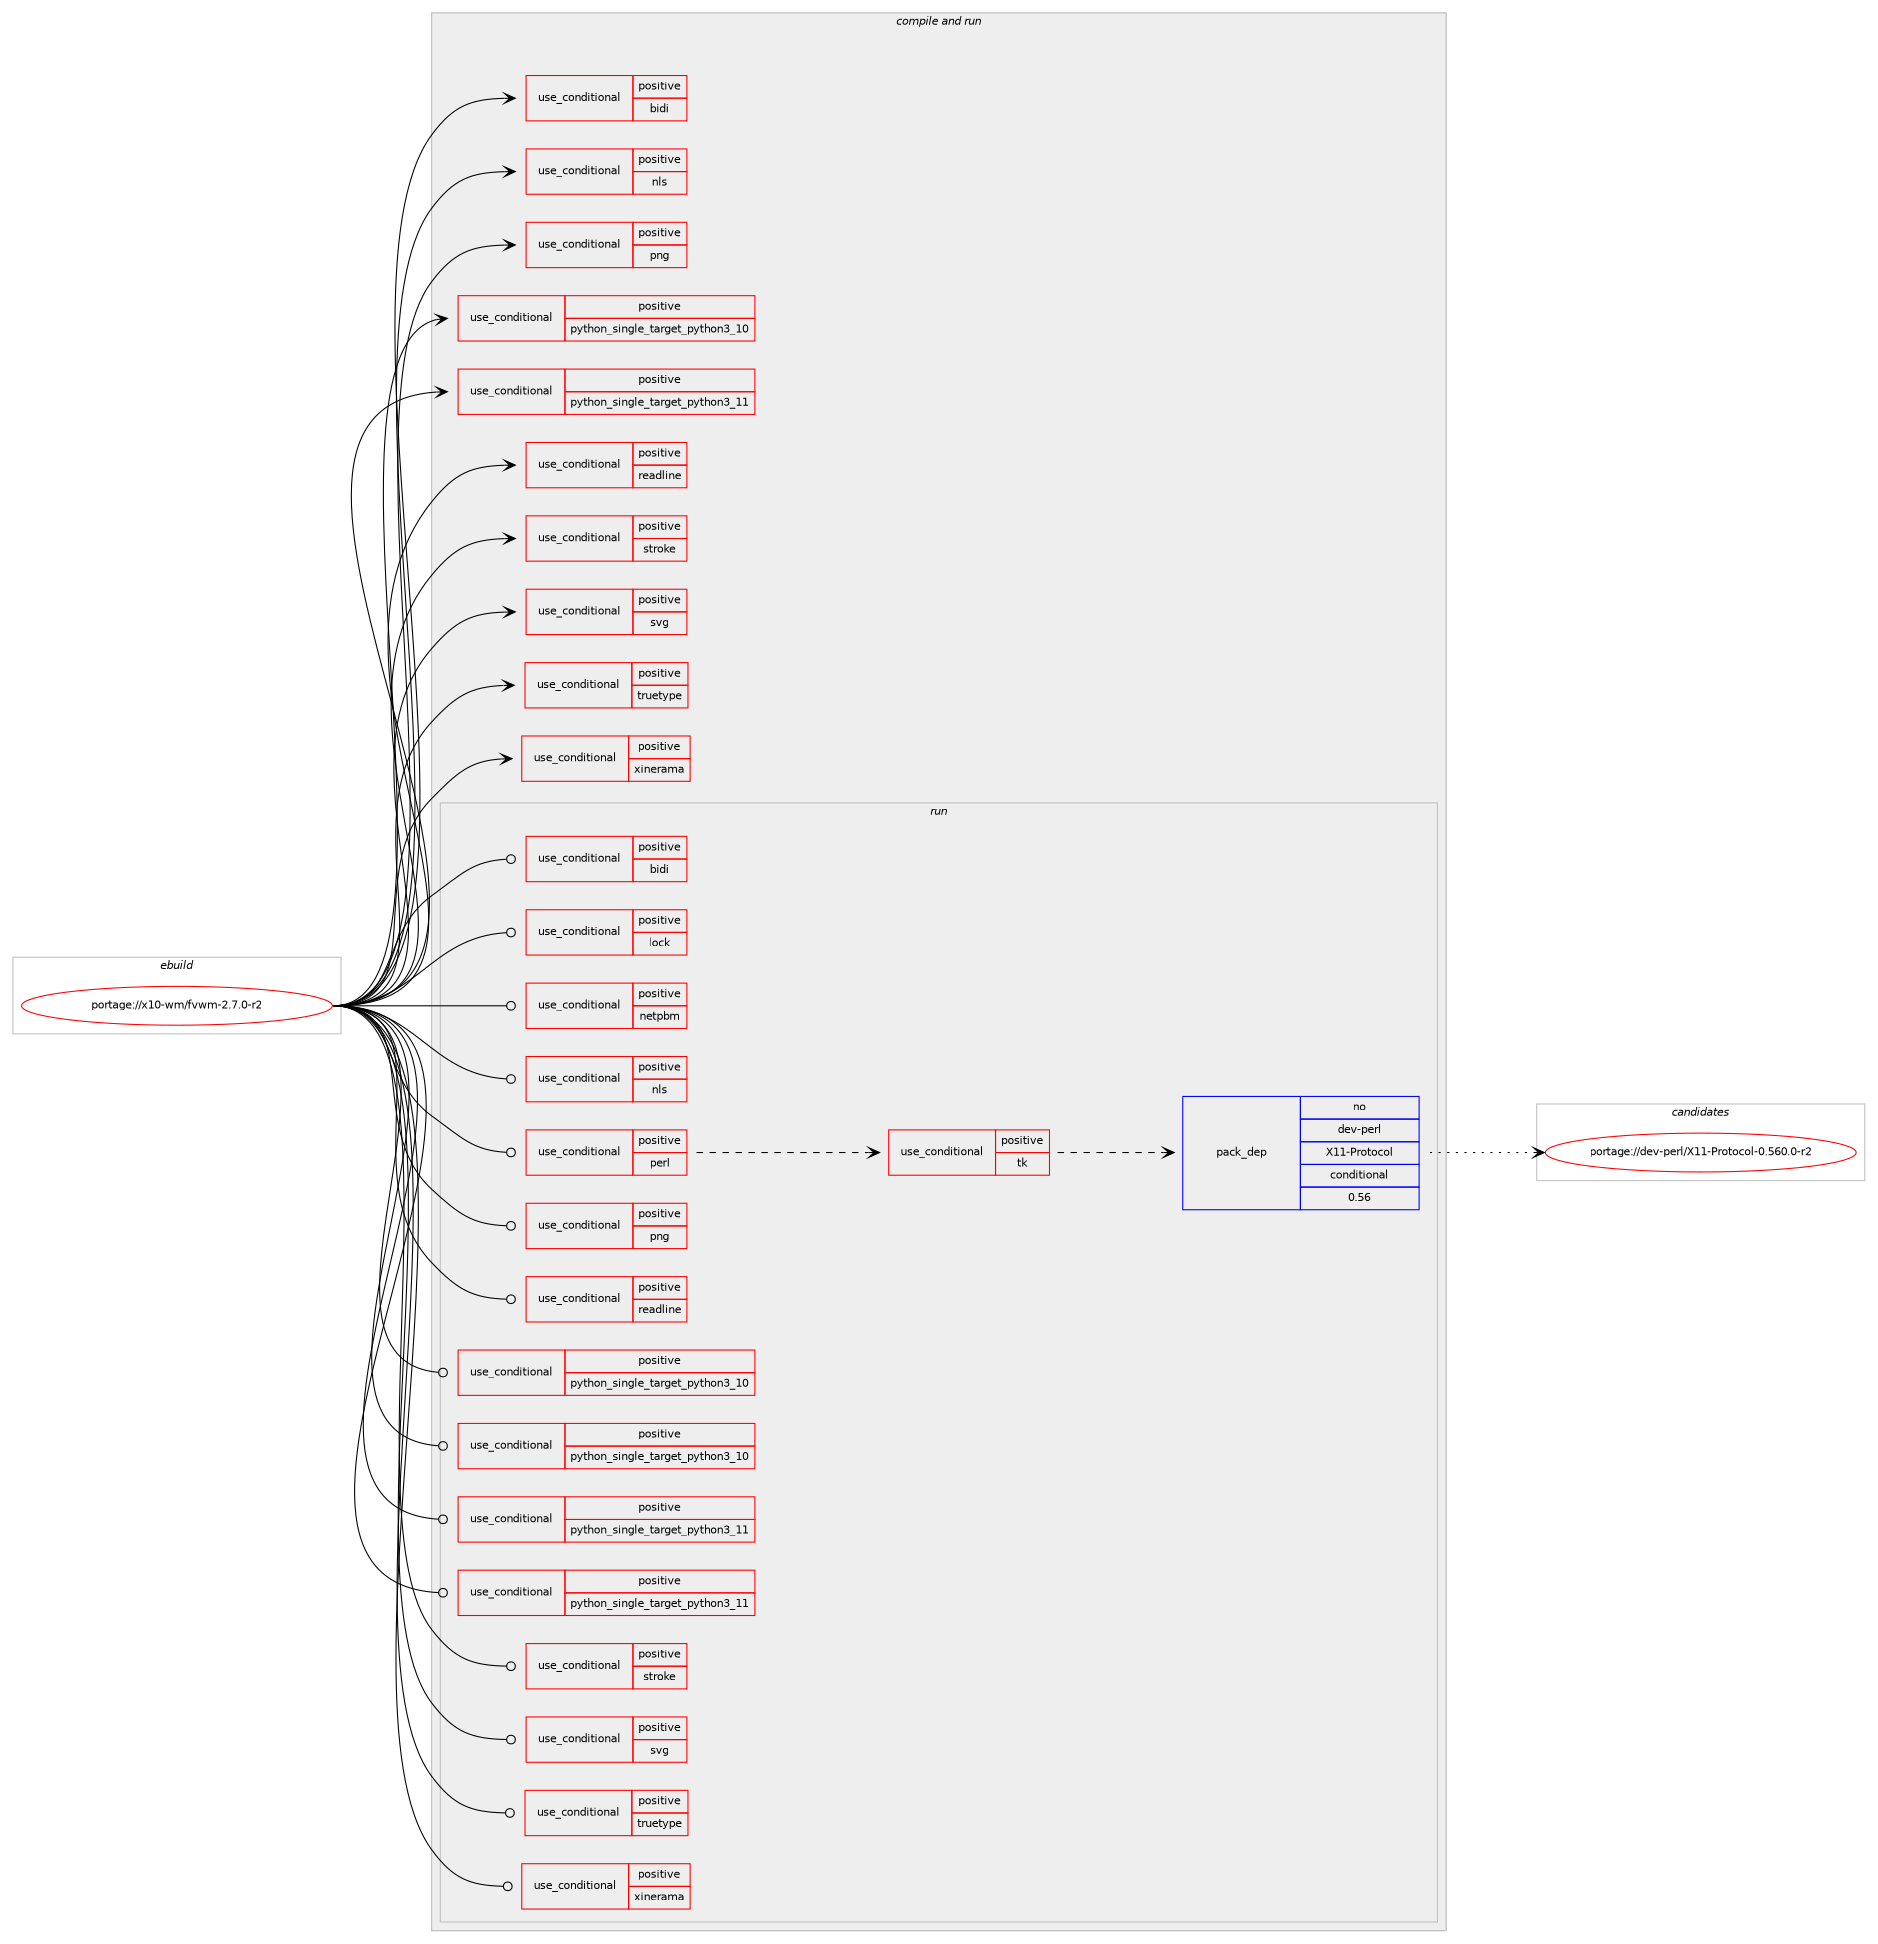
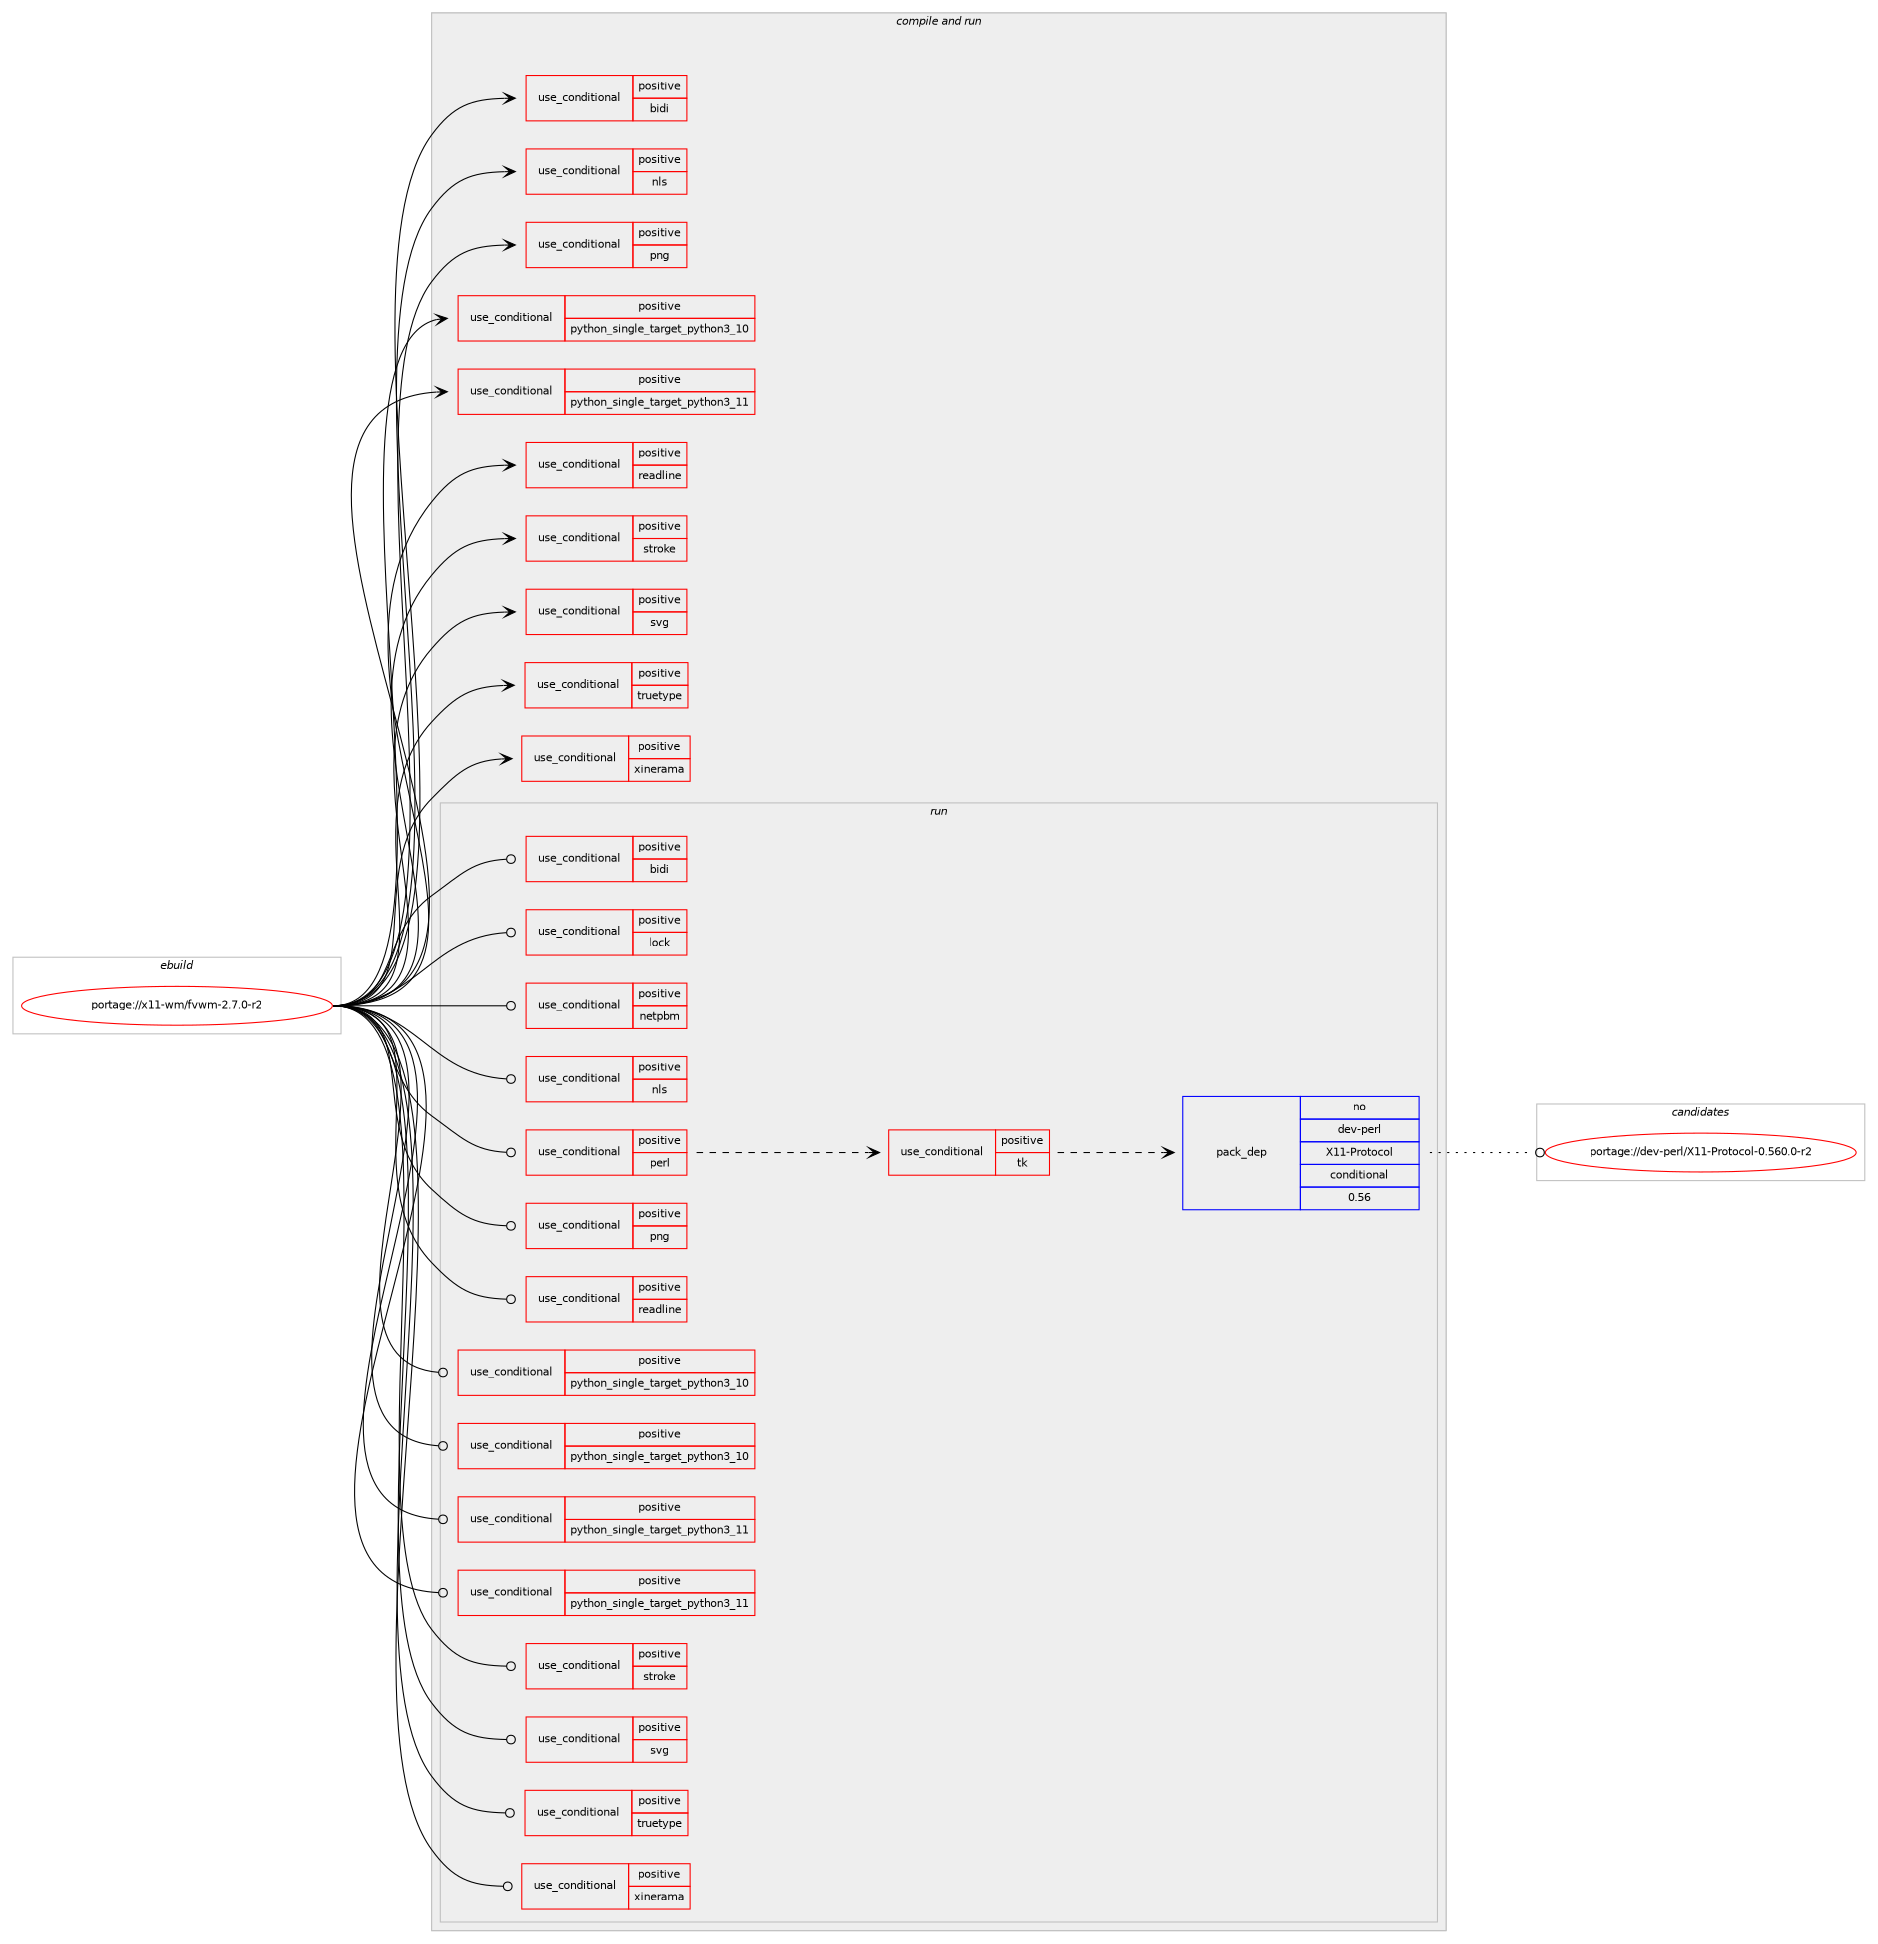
node "portage://x10-wm/fvwm-2.7.0-r2": label "portage://x10-wm/fvwm-2.7.0-r2" -> "portage://x11-wm/fvwm-2.7.0-r2"
edge "pack_dep" -> "portage://dev-perl/X11-Protocol-0.560.0-r2": arrowhead vee -> odot
